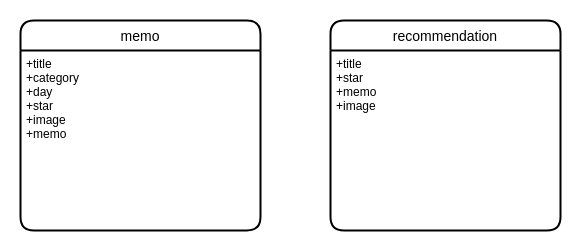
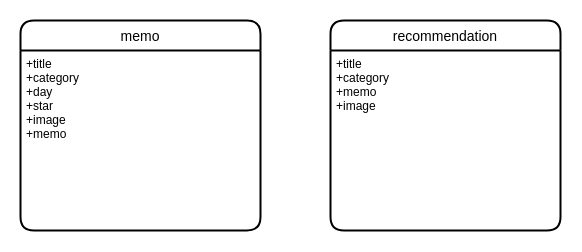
node "+title +star +memo +image": label "+title +star +memo +image" -> "+title +category +memo +image"
